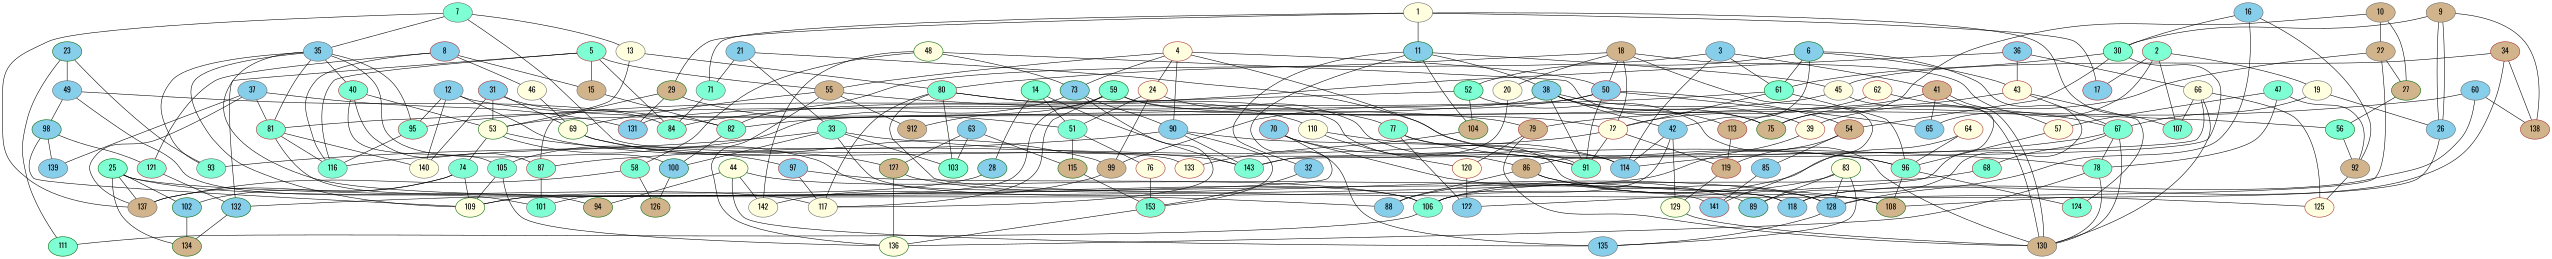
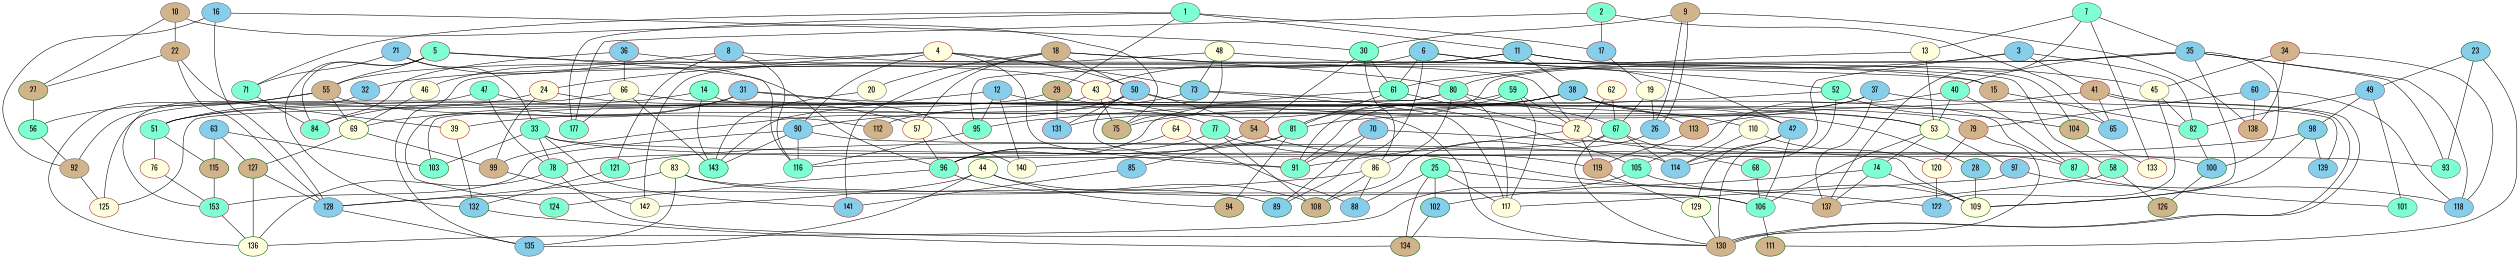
node "1": fillcolor lightyellow -> aquamarine
edge "2" -- "19": now "17" -- "19"
node "912": label "912" -> "112"
node "107": label "107" -> "177"
node "143": color gray40 -> darkgreen
node "86": fillcolor tan -> lightyellow
edge "59" -- "101": removed
node "111": fillcolor aquamarine -> tan
